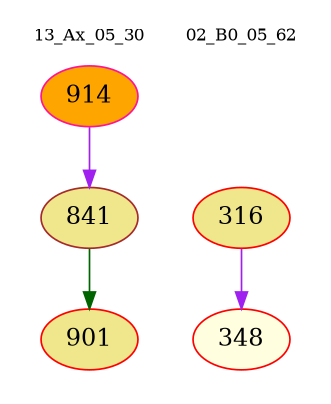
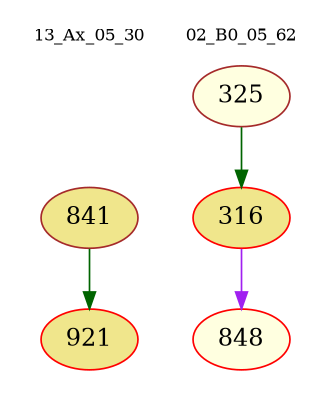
node "914": removed
node "325": added
node "901": label "901" -> "921"
node "348": label "348" -> "848"
